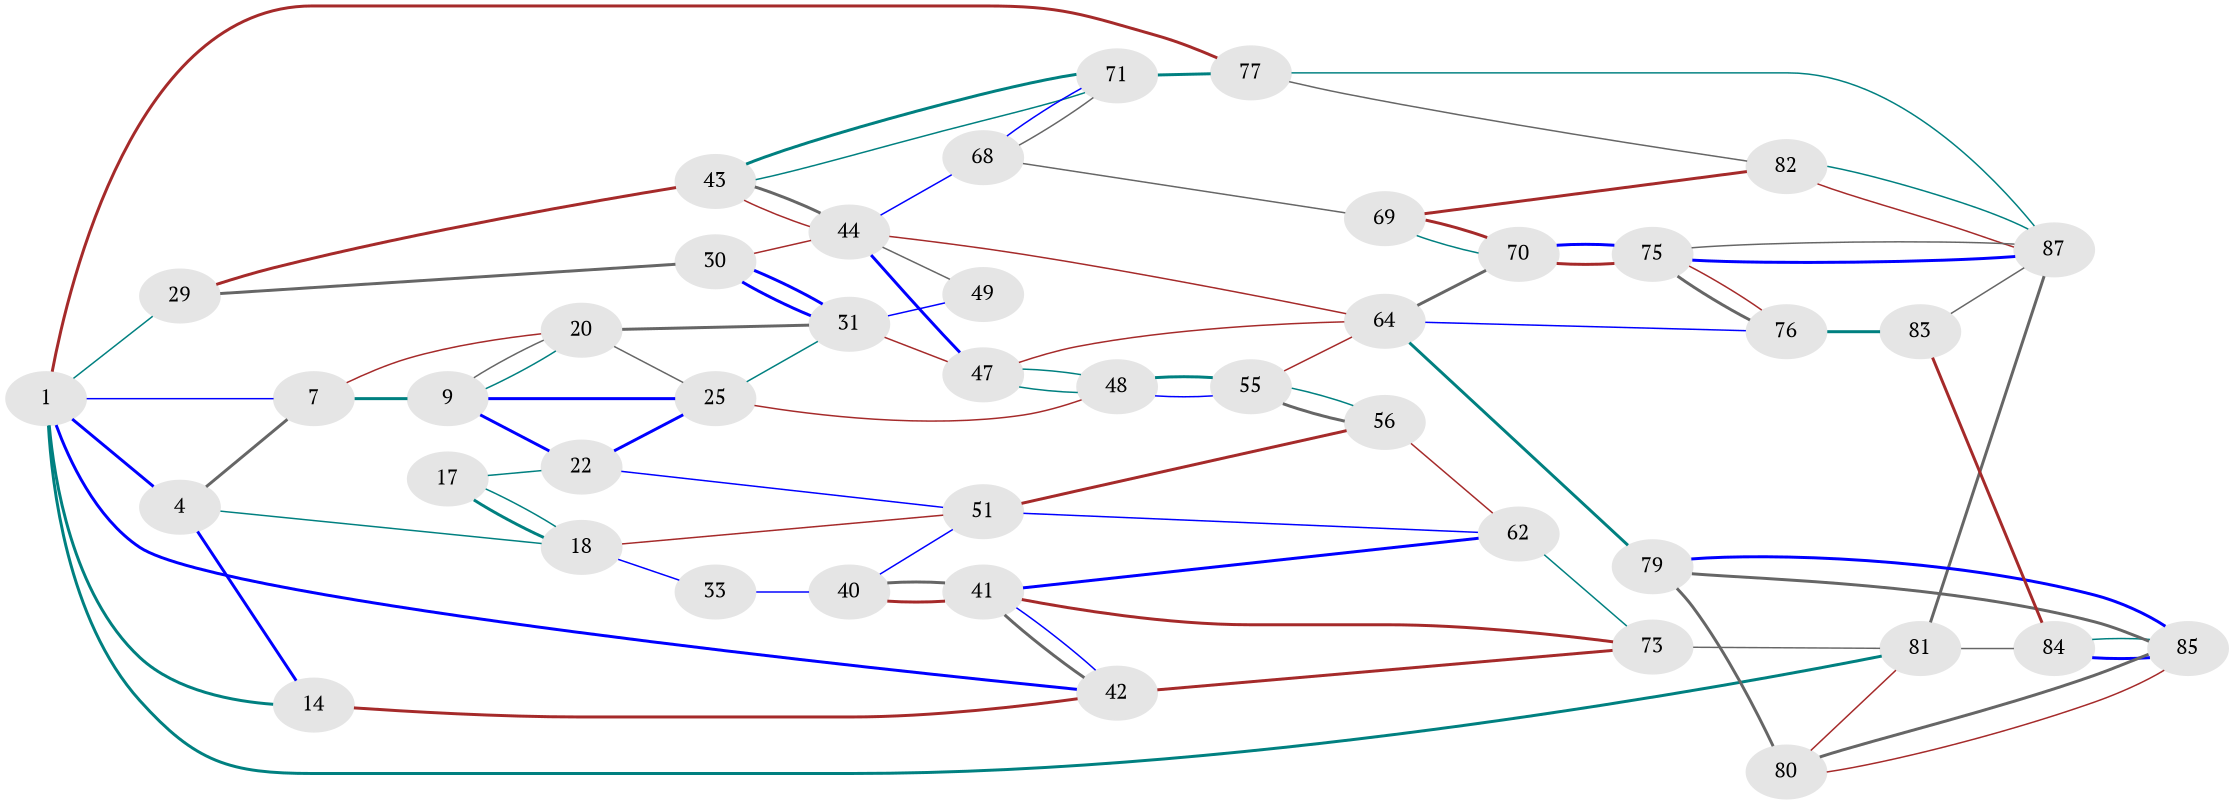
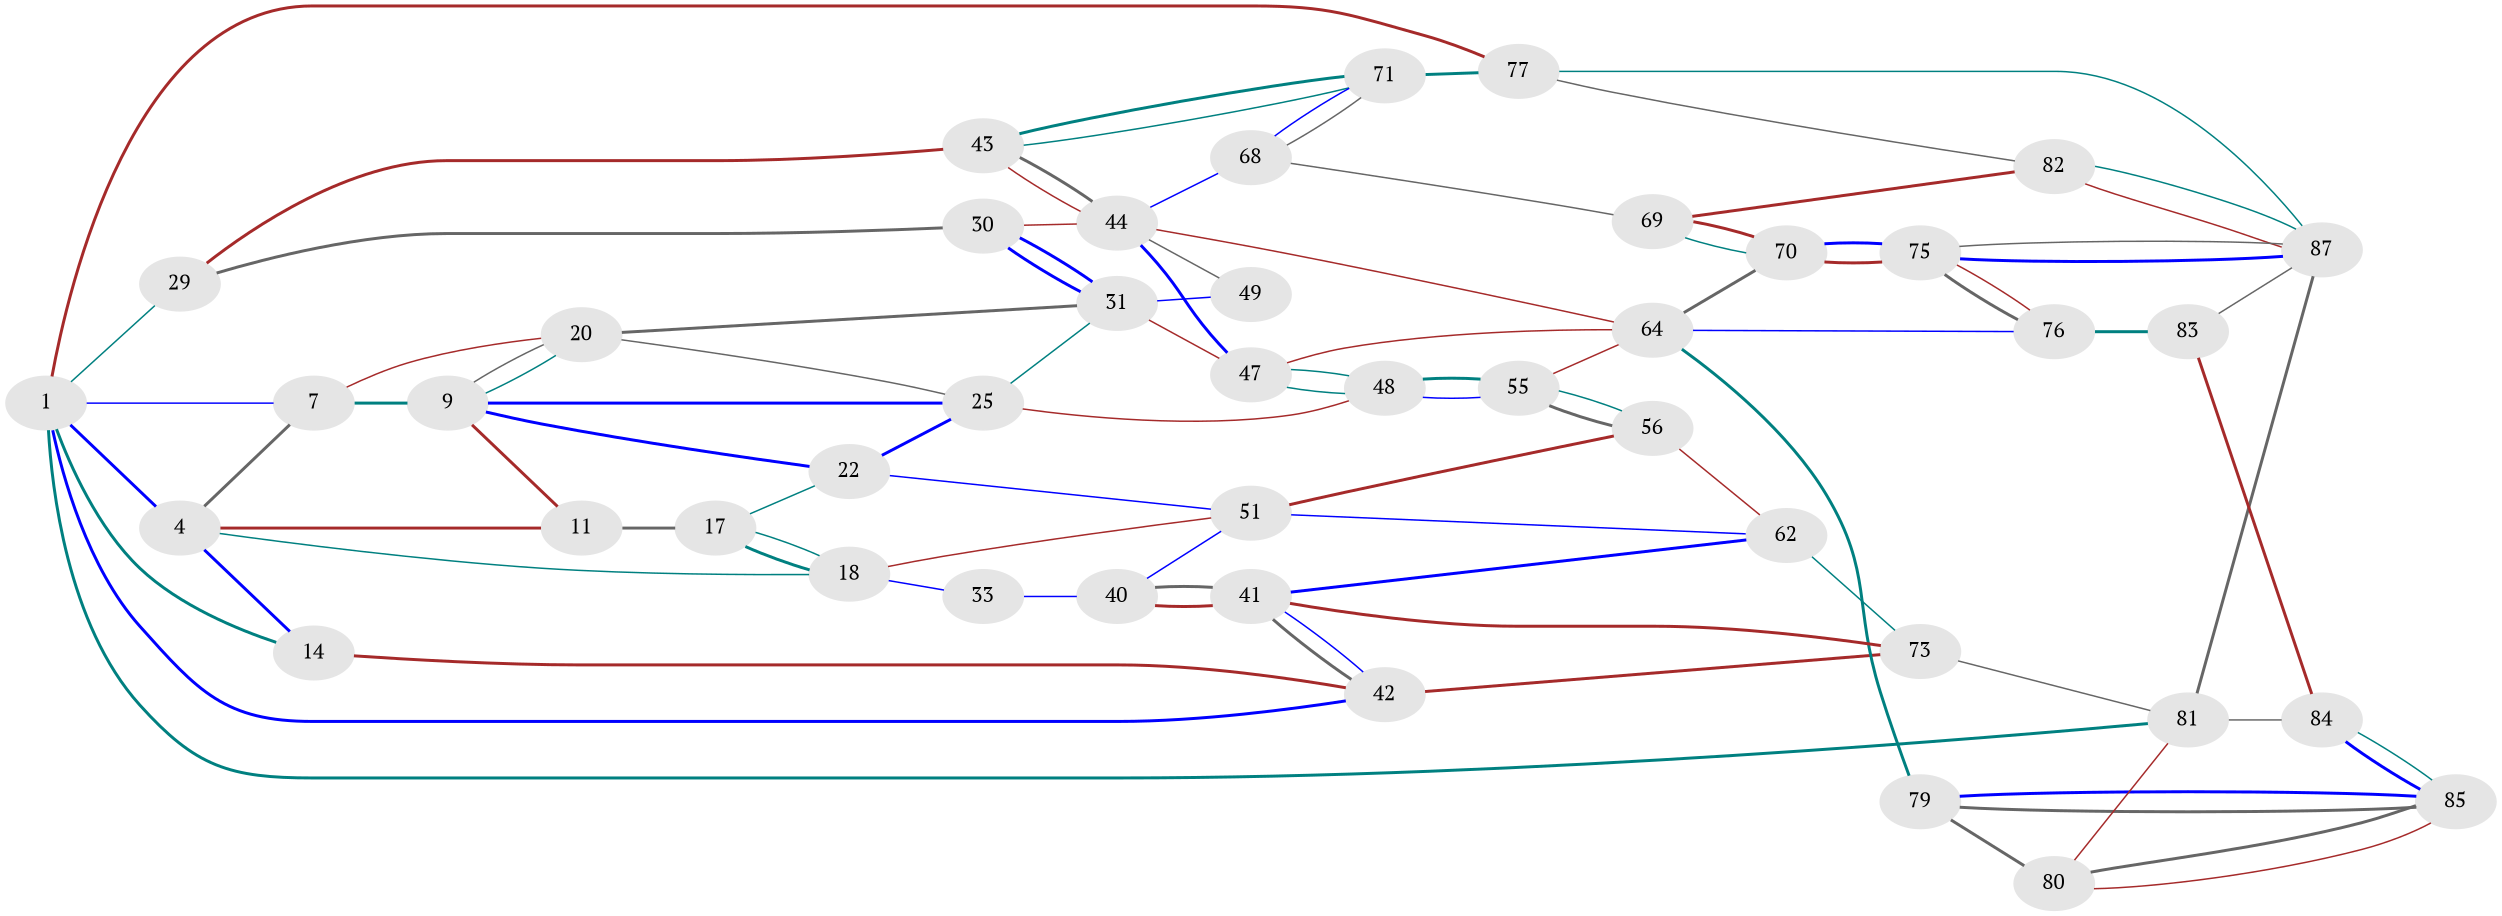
node "11": added
